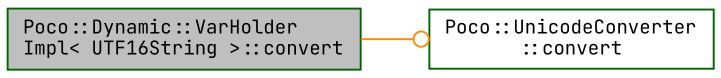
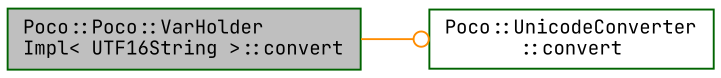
node "Poco::Dynamic::VarHolder Impl< UTF16String >::convert": label "Poco::Dynamic::VarHolder Impl< UTF16String >::convert" -> "Poco::Poco::VarHolder Impl< UTF16String >::convert"
